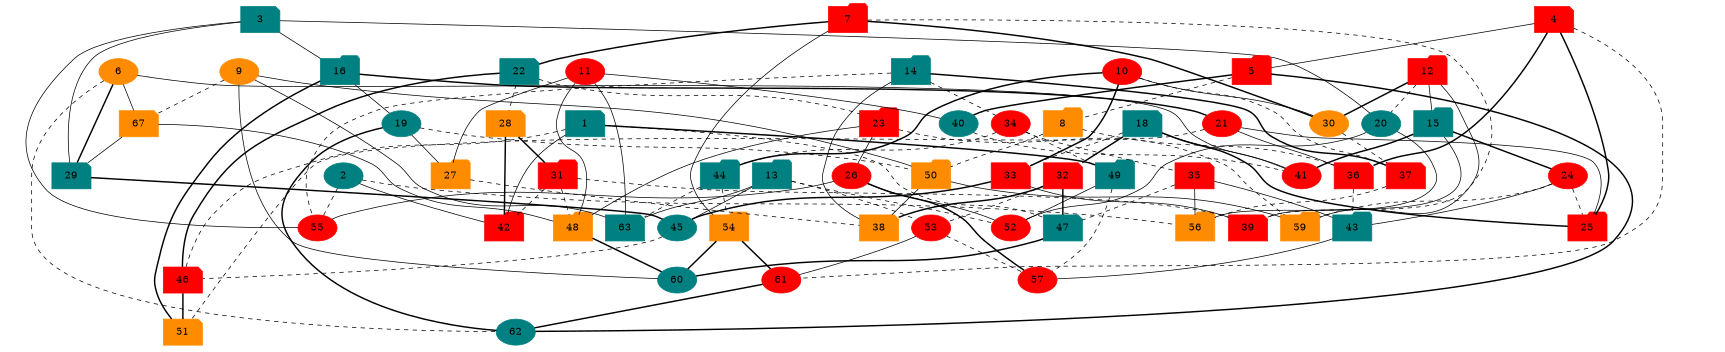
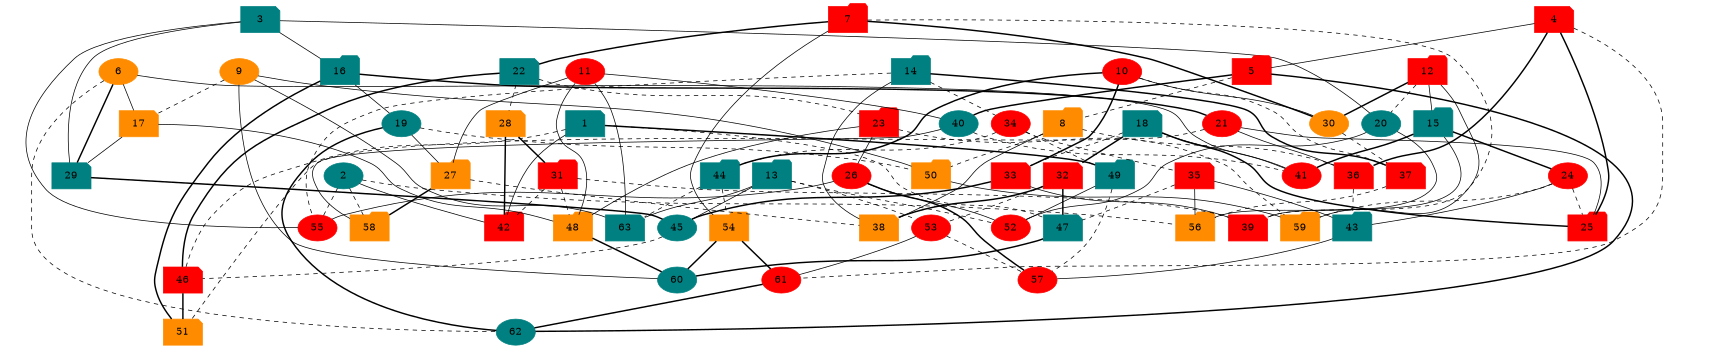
node "67": label "67" -> "17"
edge "50" -- "38": now "8" -- "38"
node "58": added
